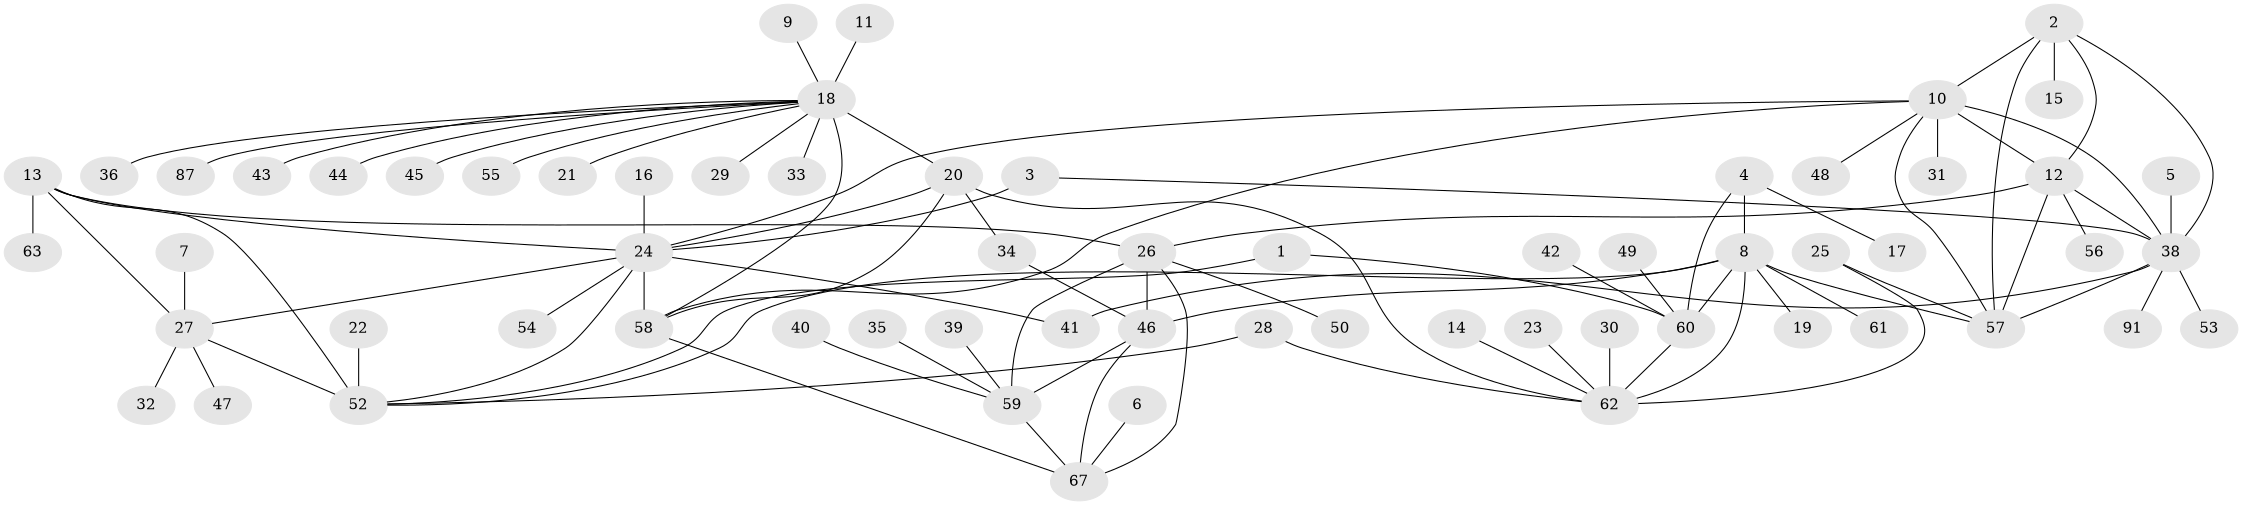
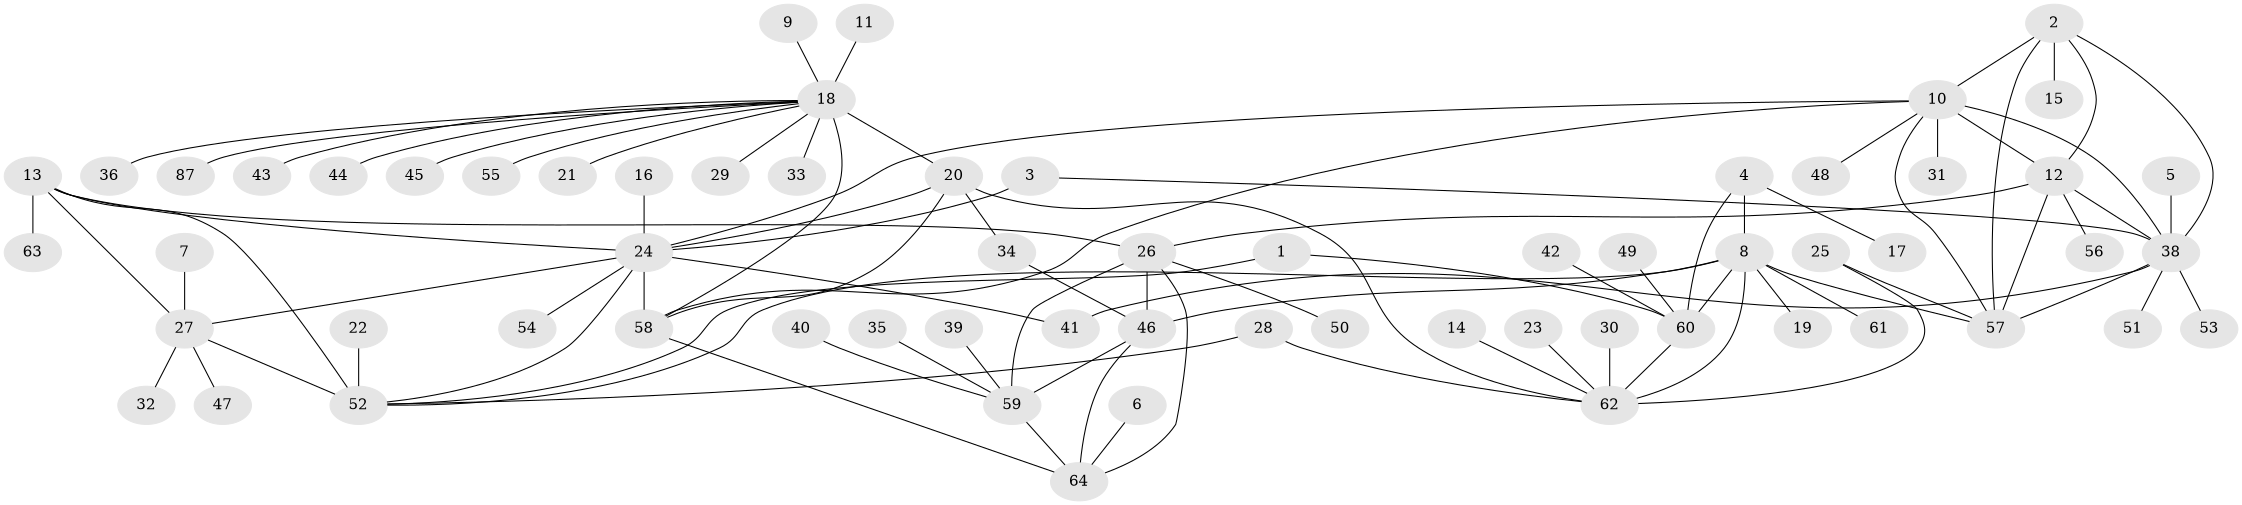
node "91": label "91" -> "51"
node "67": label "67" -> "64"
